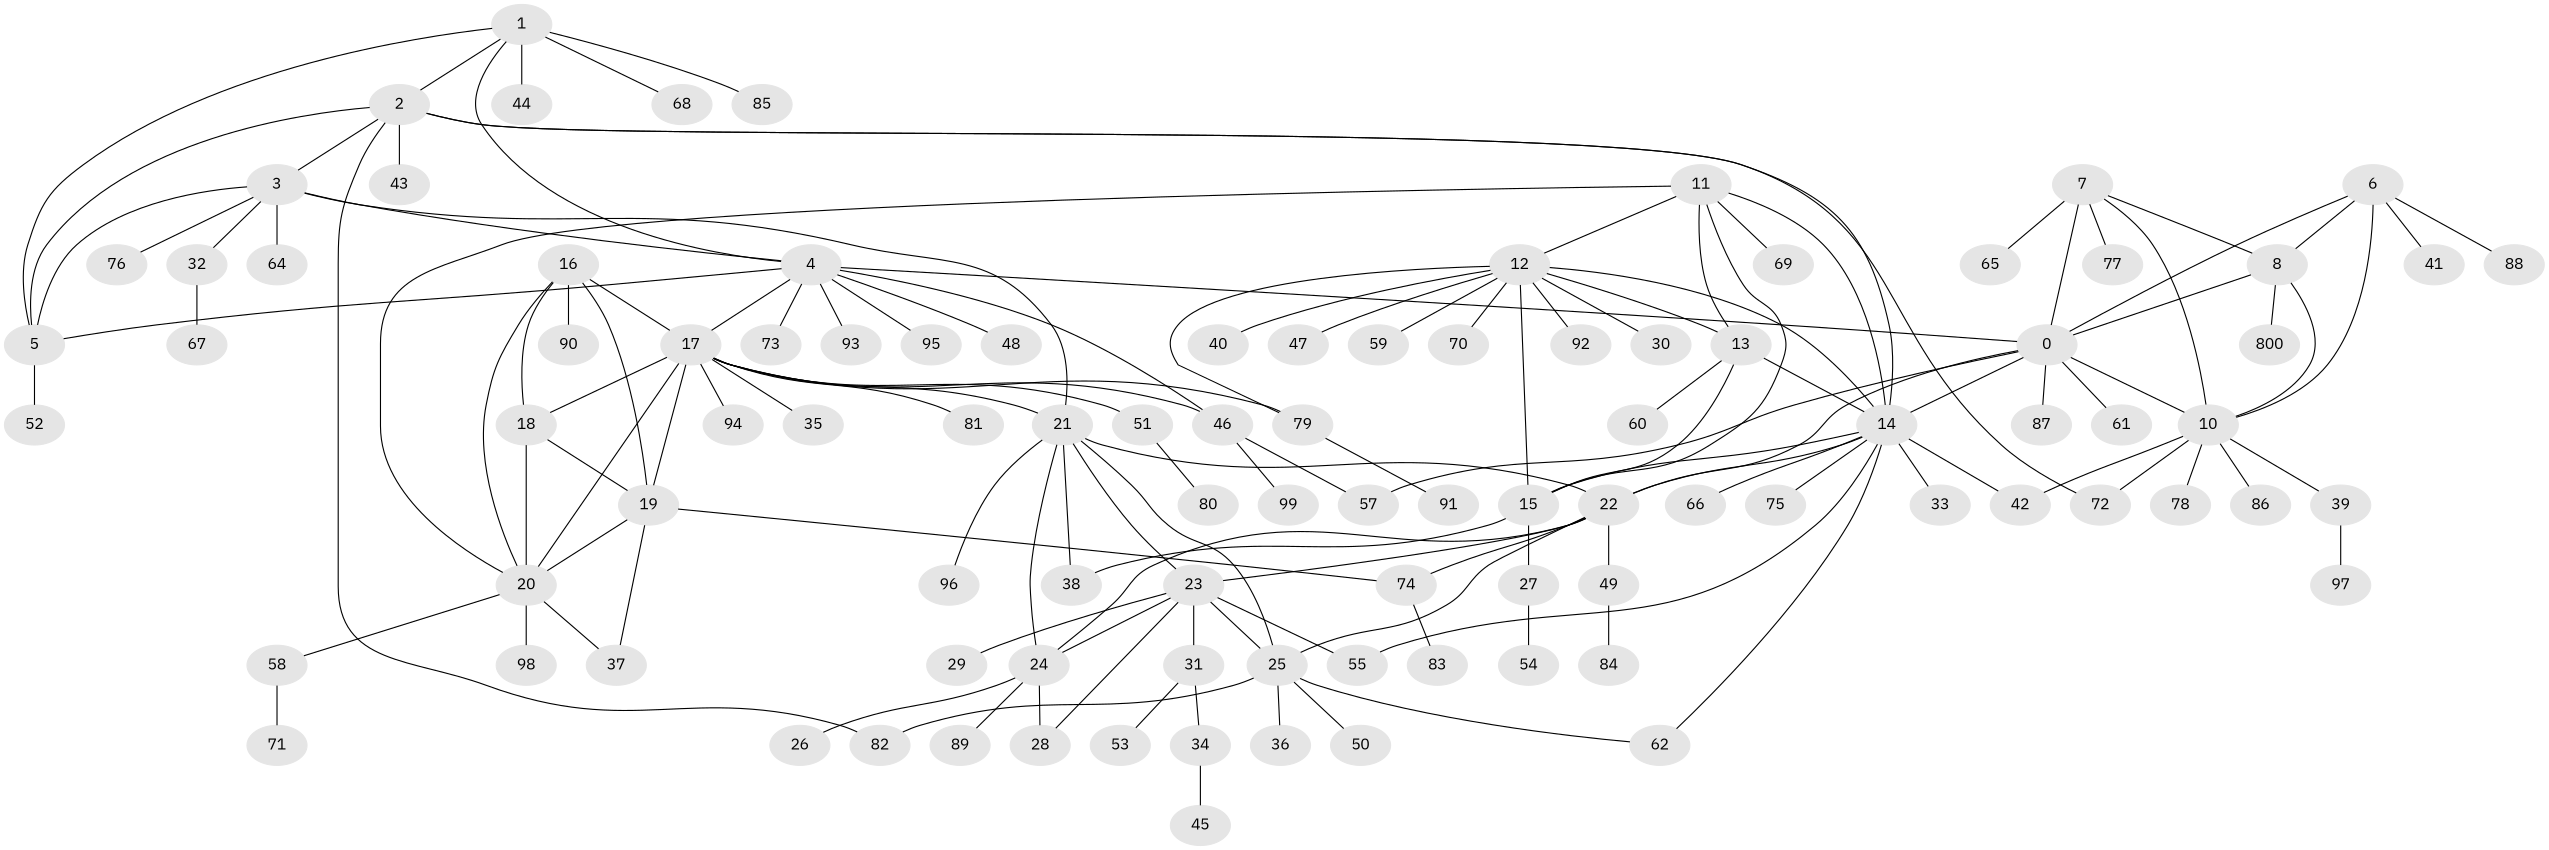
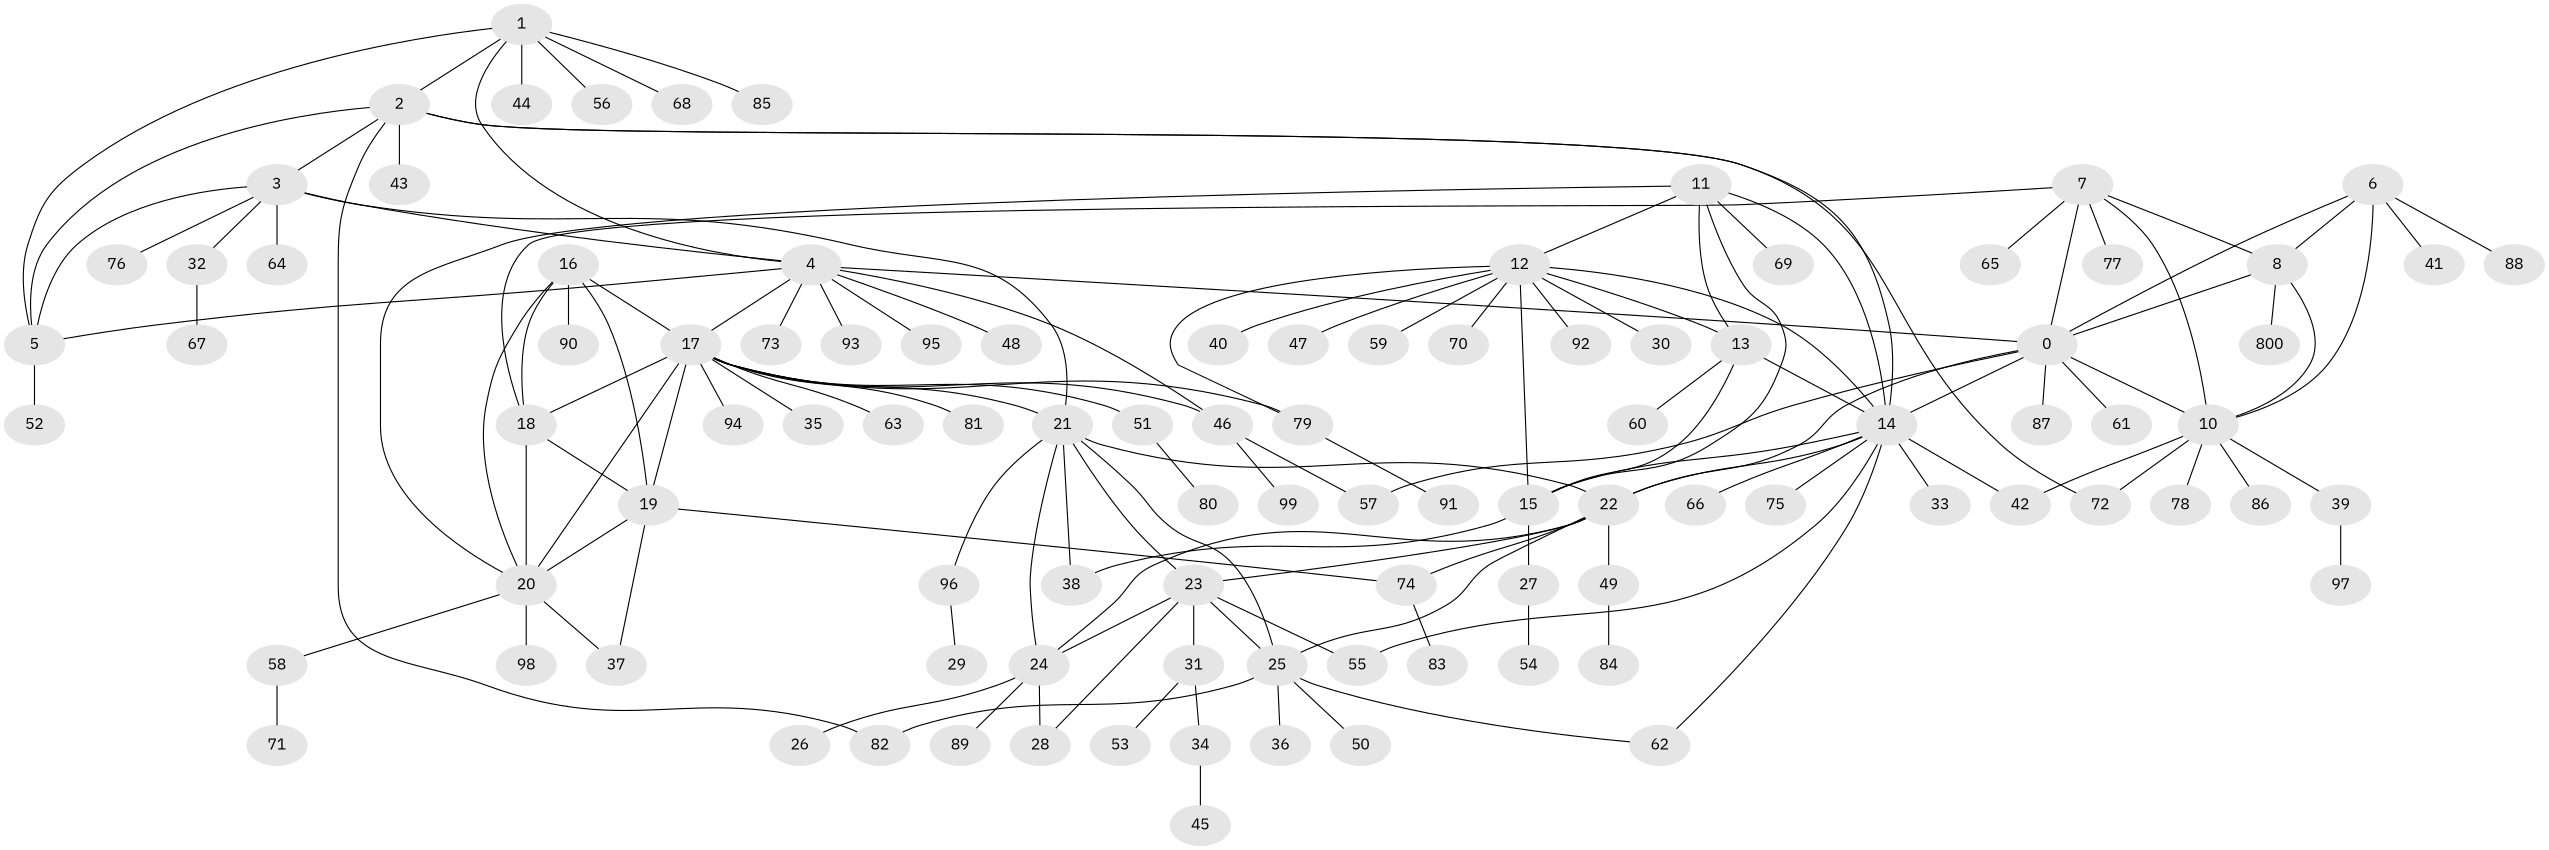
node "56": added
edge "7" -- "18": added
node "63": added
edge "23" -- "29": now "96" -- "29"
